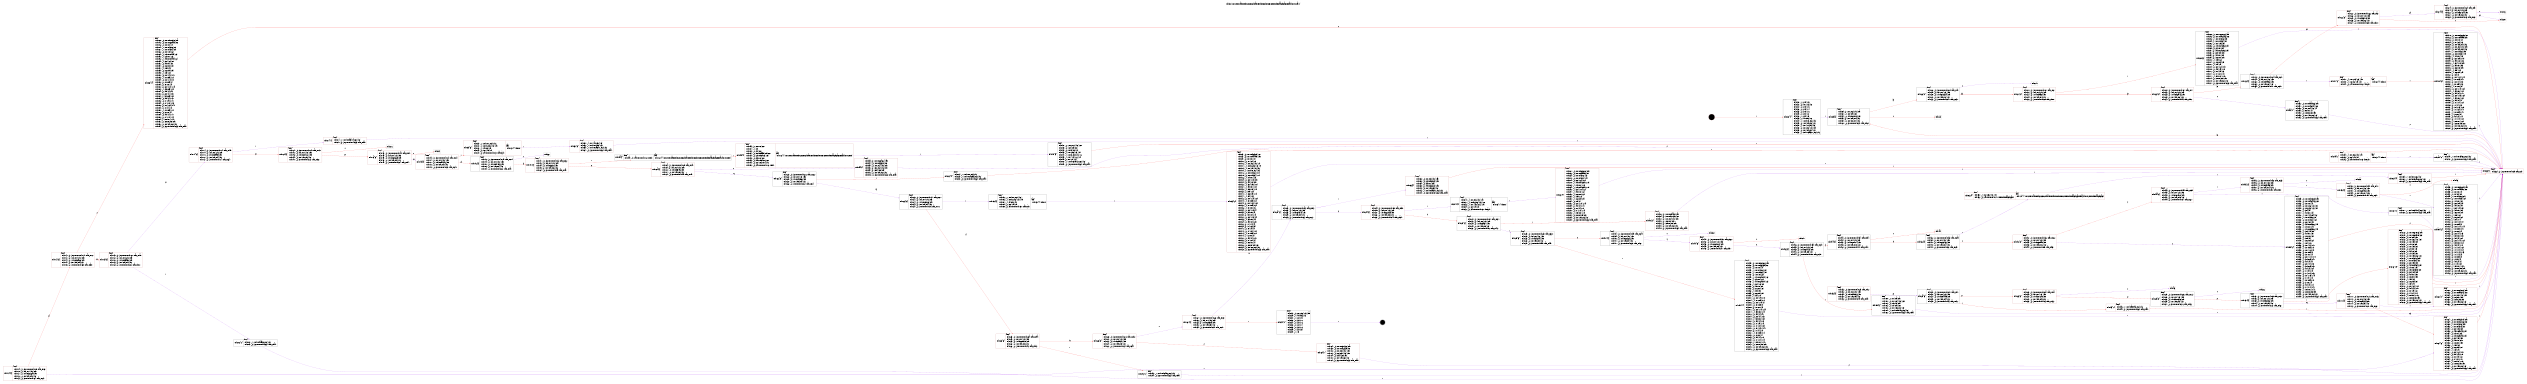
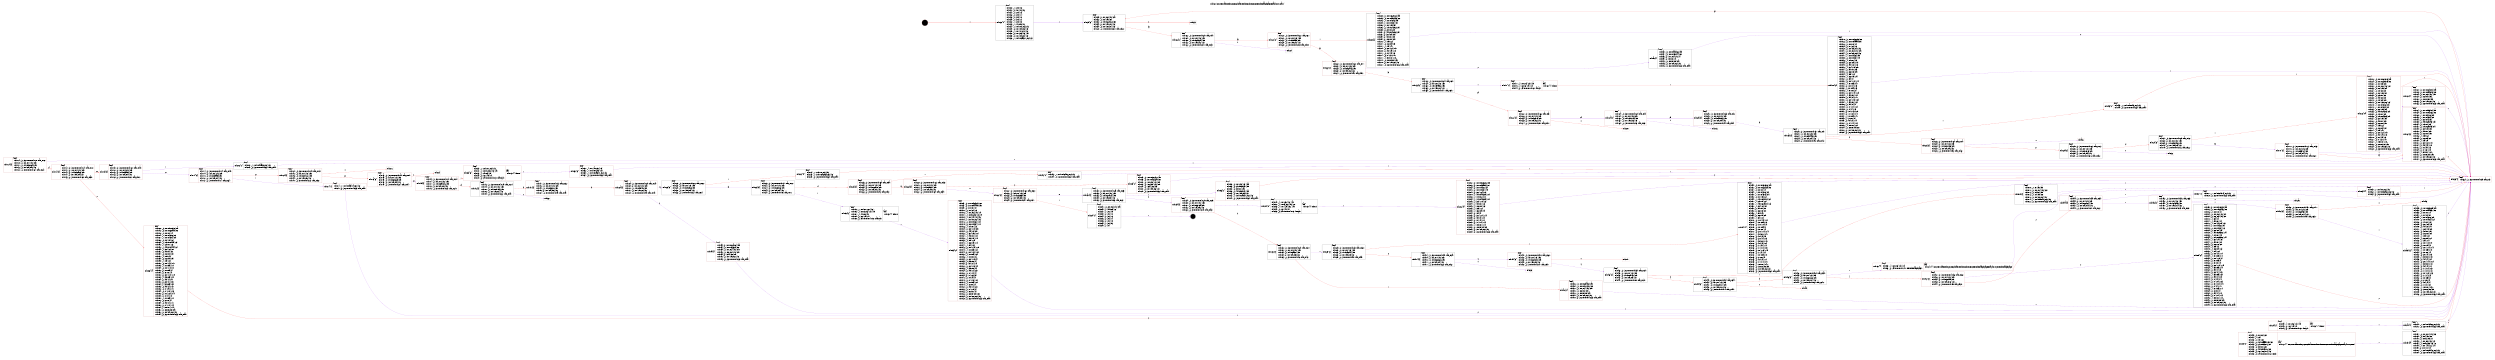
edge "0x40167a [25]" -> "0x4022e0": now "0x40167a [25]" -> "0x401693 [25]"
node "0x401dba [5]": removed
